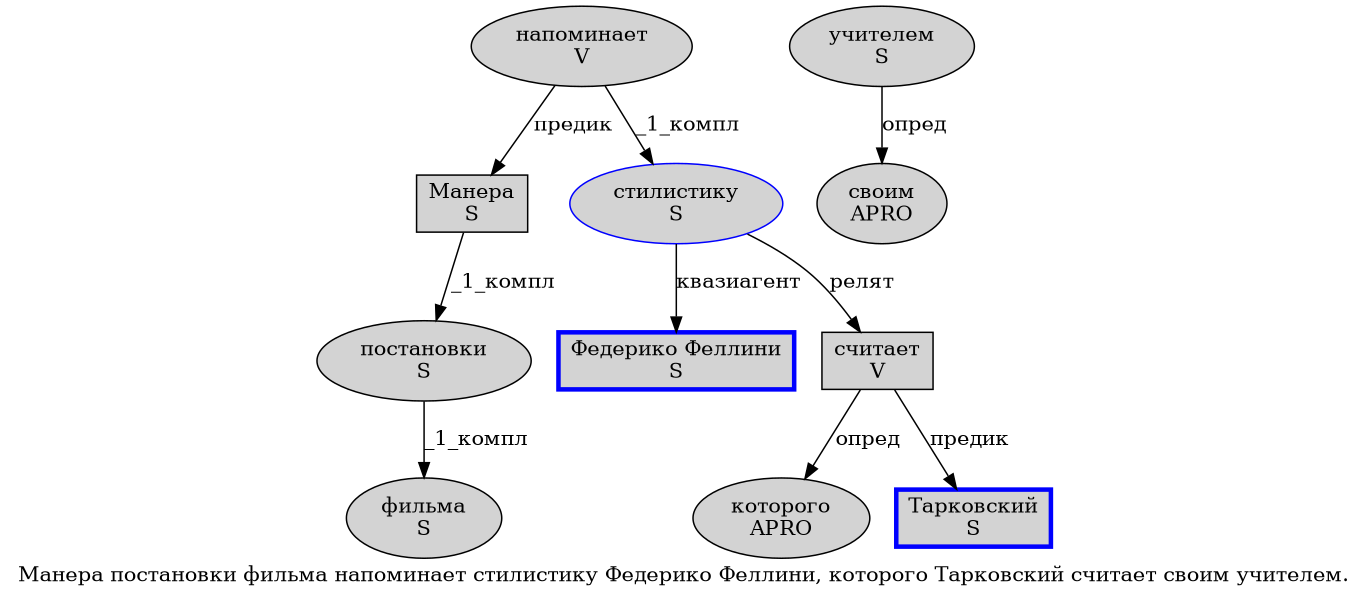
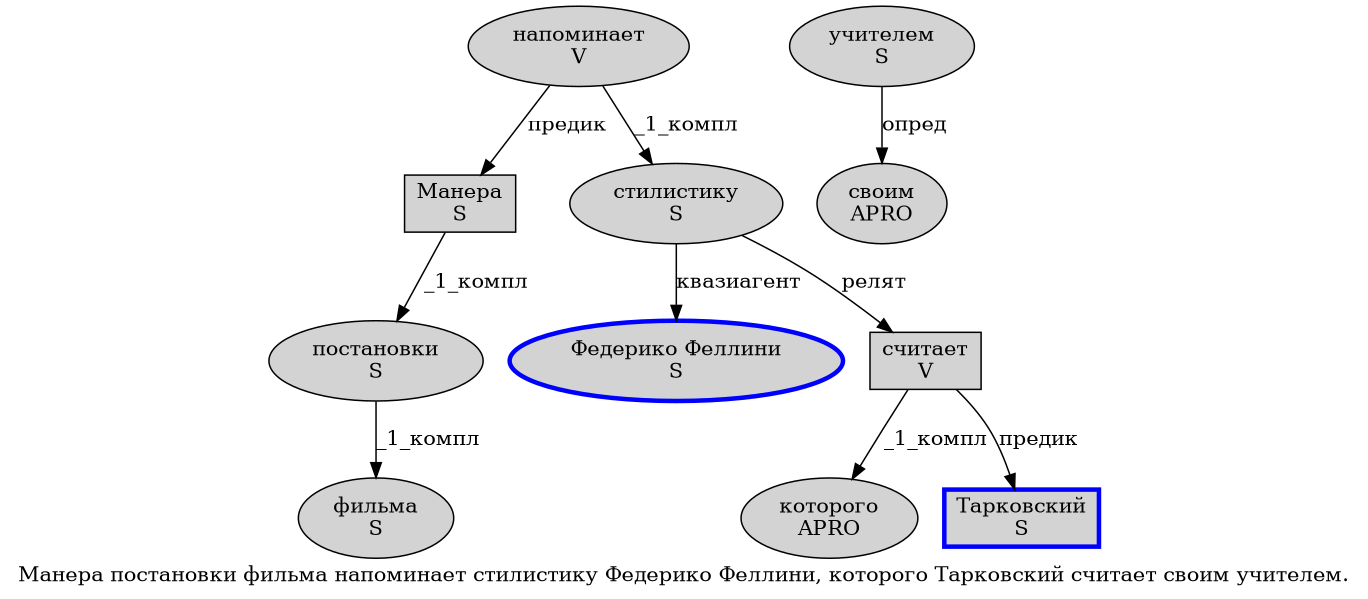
node "стилистику S": color blue -> black
node "Федерико Феллини S": shape box -> ellipse
edge "считает V" -> "которого APRO": label "опред" -> "_1_компл"
